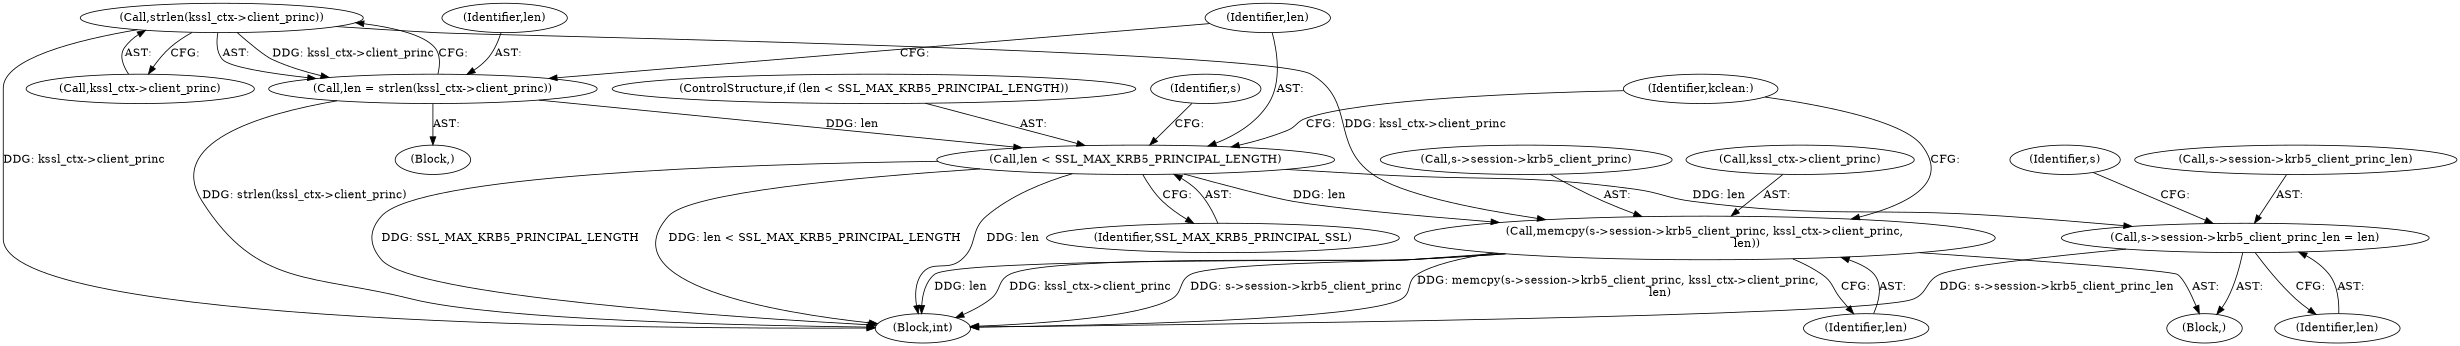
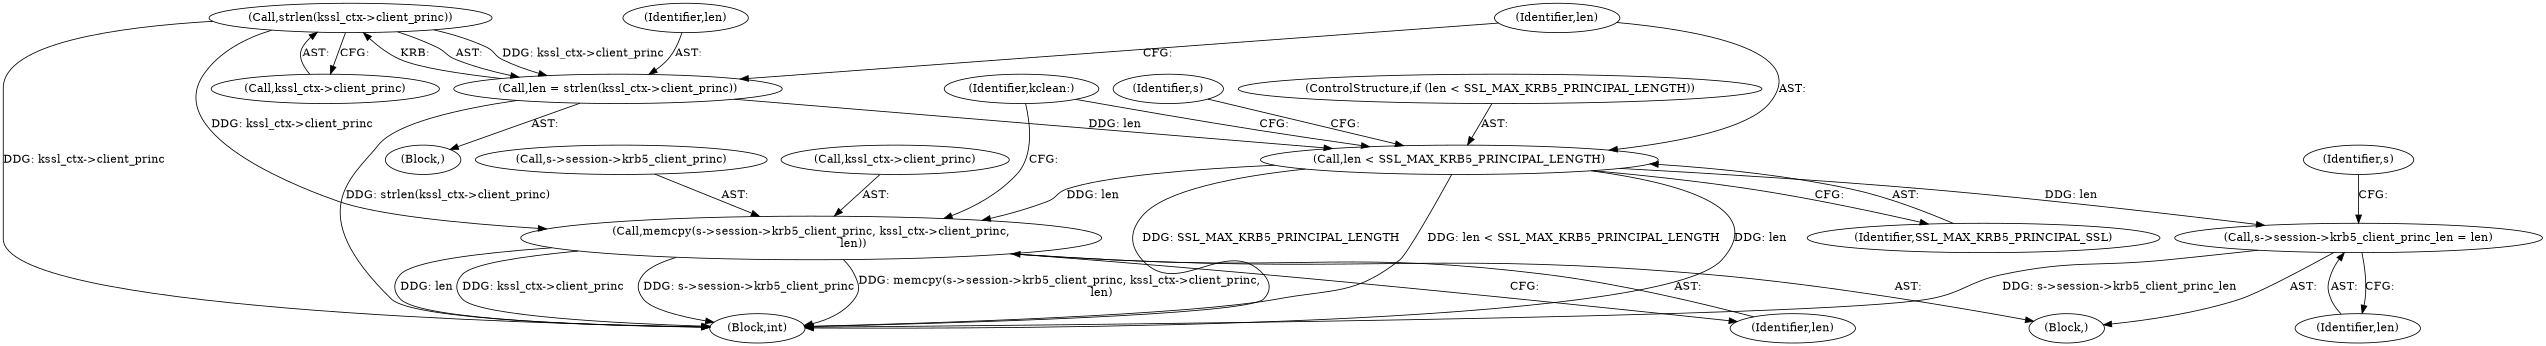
edge "(Call,len = strlen(kssl_ctx->client_princ))" -> "(Call,strlen(kssl_ctx->client_princ))": label "CFG: " -> "KRB: "
node "(Call,s->session->krb5_client_princ_len)": removed
